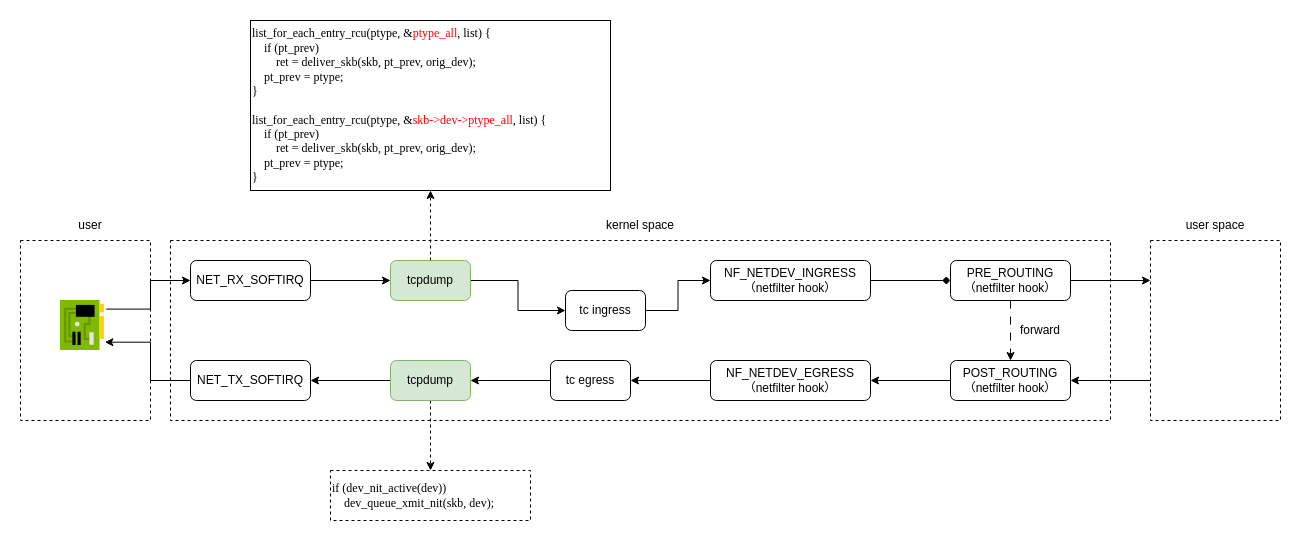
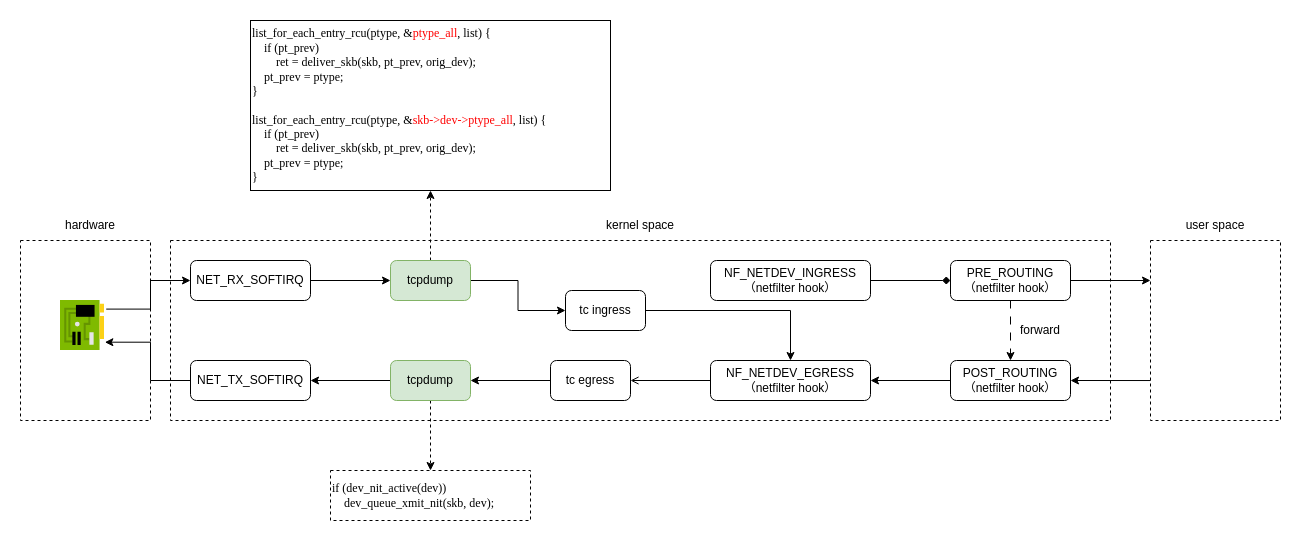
node "user": label "user" -> "hardware"
edge "tc ingress" -> "NF_NETDEV_INGRESS （netfilter hook）": now "tc ingress" -> "NF_NETDEV_EGRESS（netfilter hook）"
edge "NF_NETDEV_EGRESS（netfilter hook）" -> "tc egress": arrowhead classic -> open
